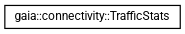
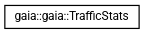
node "gaia::connectivity::TrafficStats": label "gaia::connectivity::TrafficStats" -> "gaia::gaia::TrafficStats"
